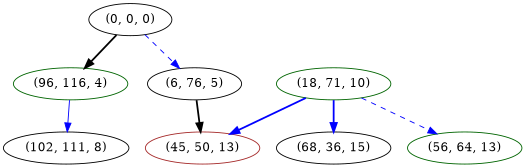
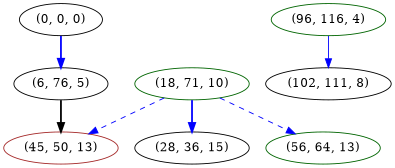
edge "(0, 0, 0)" -> "(96, 116, 4)": removed
edge "(0, 0, 0)" -> "(6, 76, 5)": style dashed -> bold
edge "(18, 71, 10)" -> "(45, 50, 13)": style bold -> dashed
node "(68, 36, 15)": label "(68, 36, 15)" -> "(28, 36, 15)"
